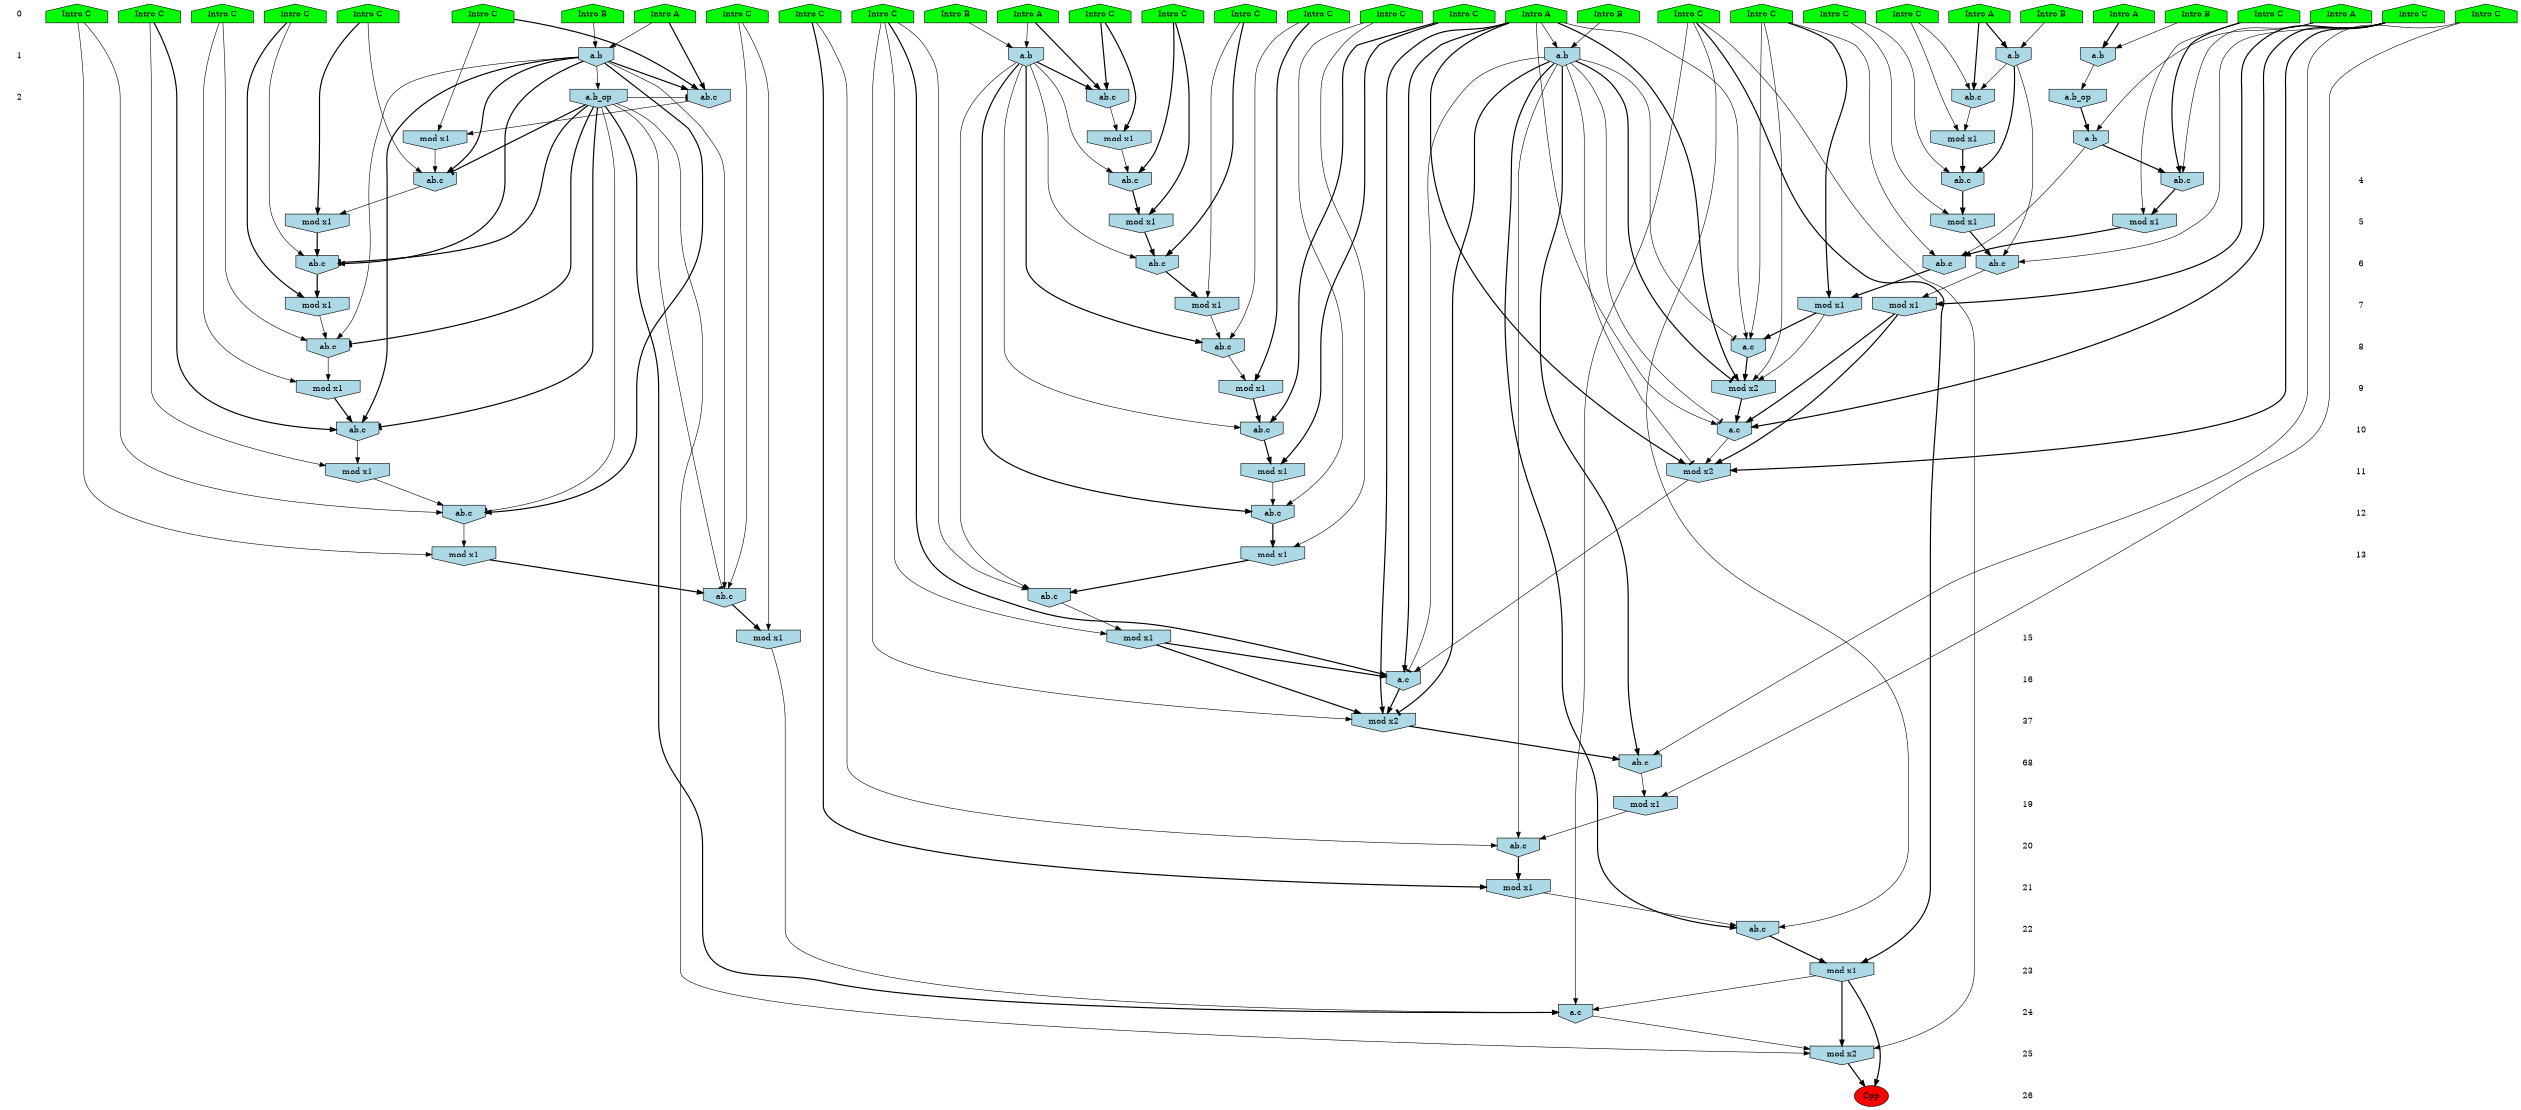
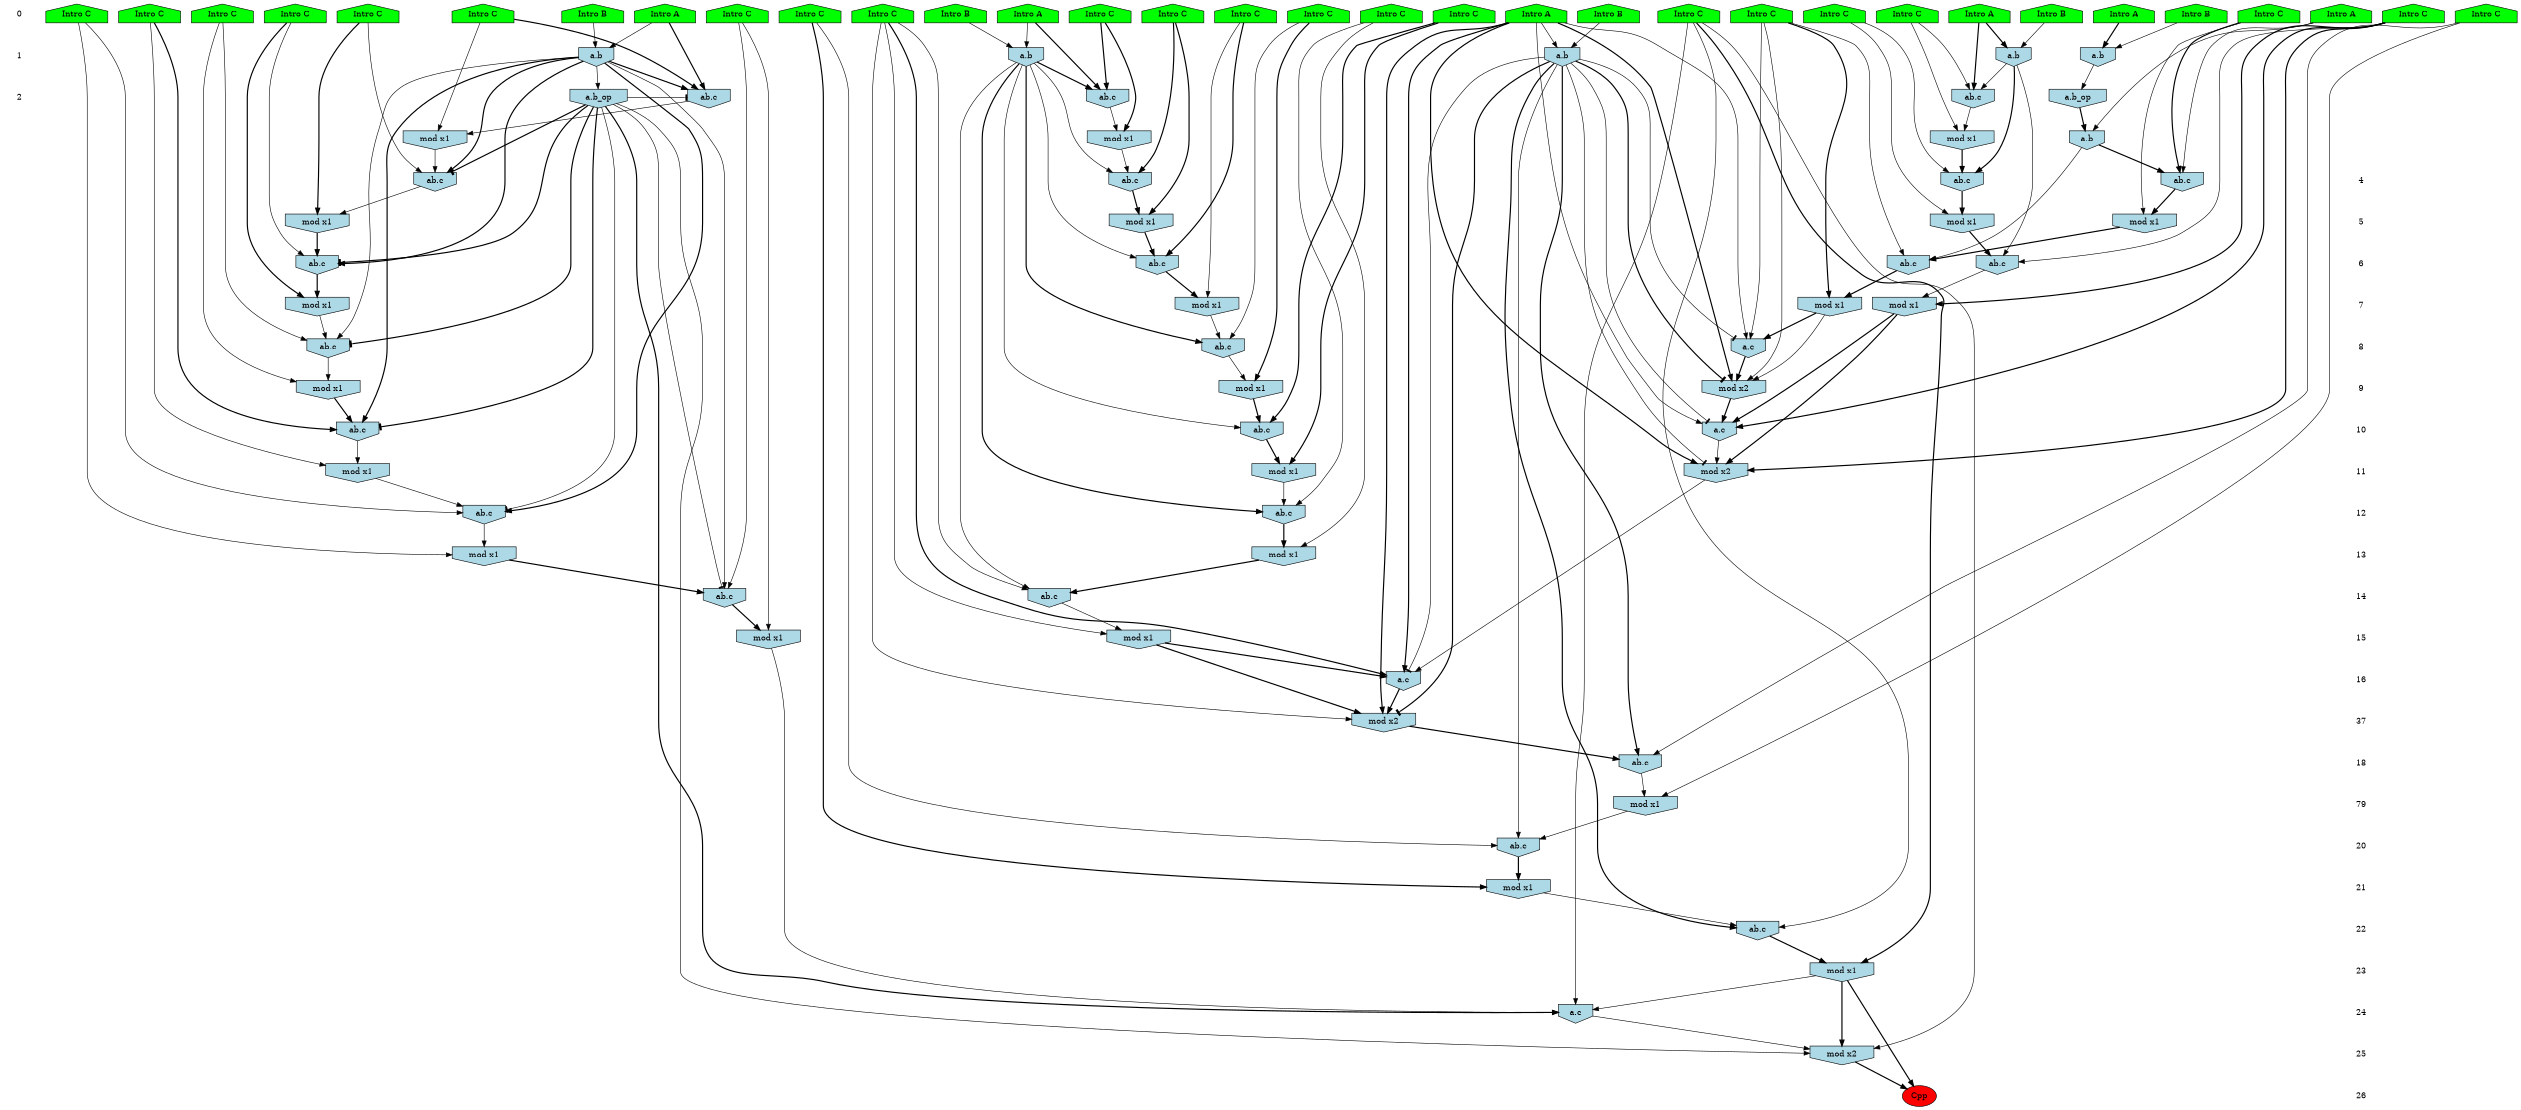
node "14": added
node "68": label "68" -> "18"
node "19": label "19" -> "79"
